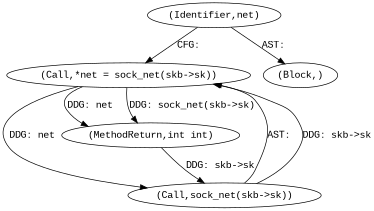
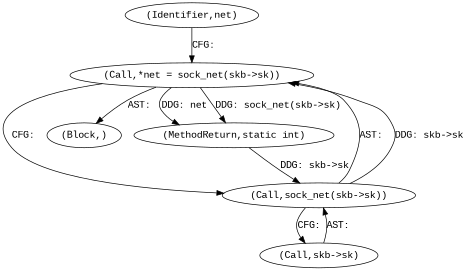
edge "(Identifier,net)" -> "(Block,)": now "(Call,*net = sock_net(skb->sk))" -> "(Block,)"
edge "(Call,*net = sock_net(skb->sk))" -> "(Call,sock_net(skb->sk))": label "DDG: net" -> "CFG: "
node "(MethodReturn,int int)": label "(MethodReturn,int int)" -> "(MethodReturn,static int)"
node "(Call,skb->sk)": added
